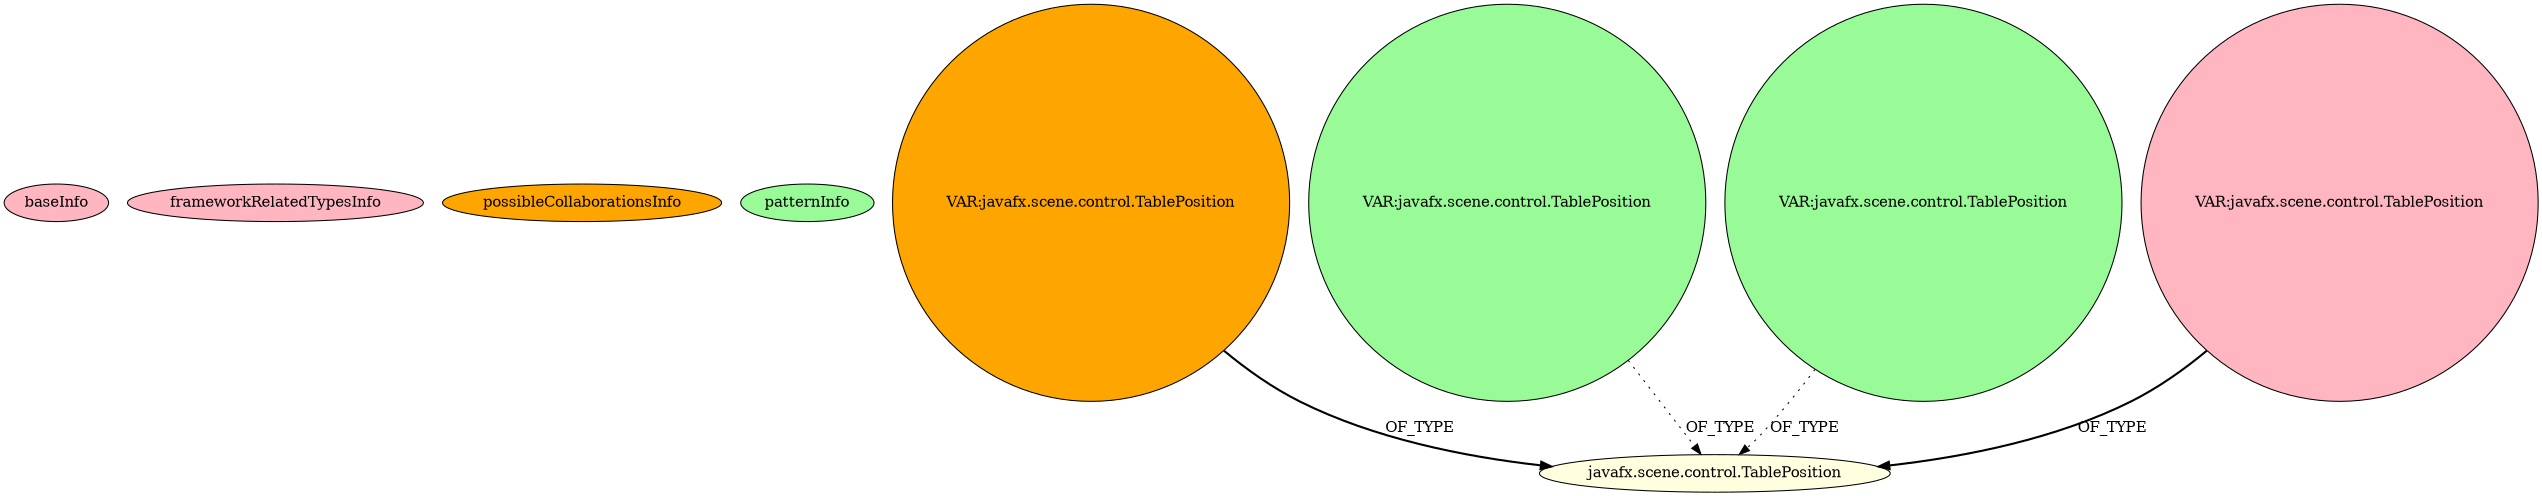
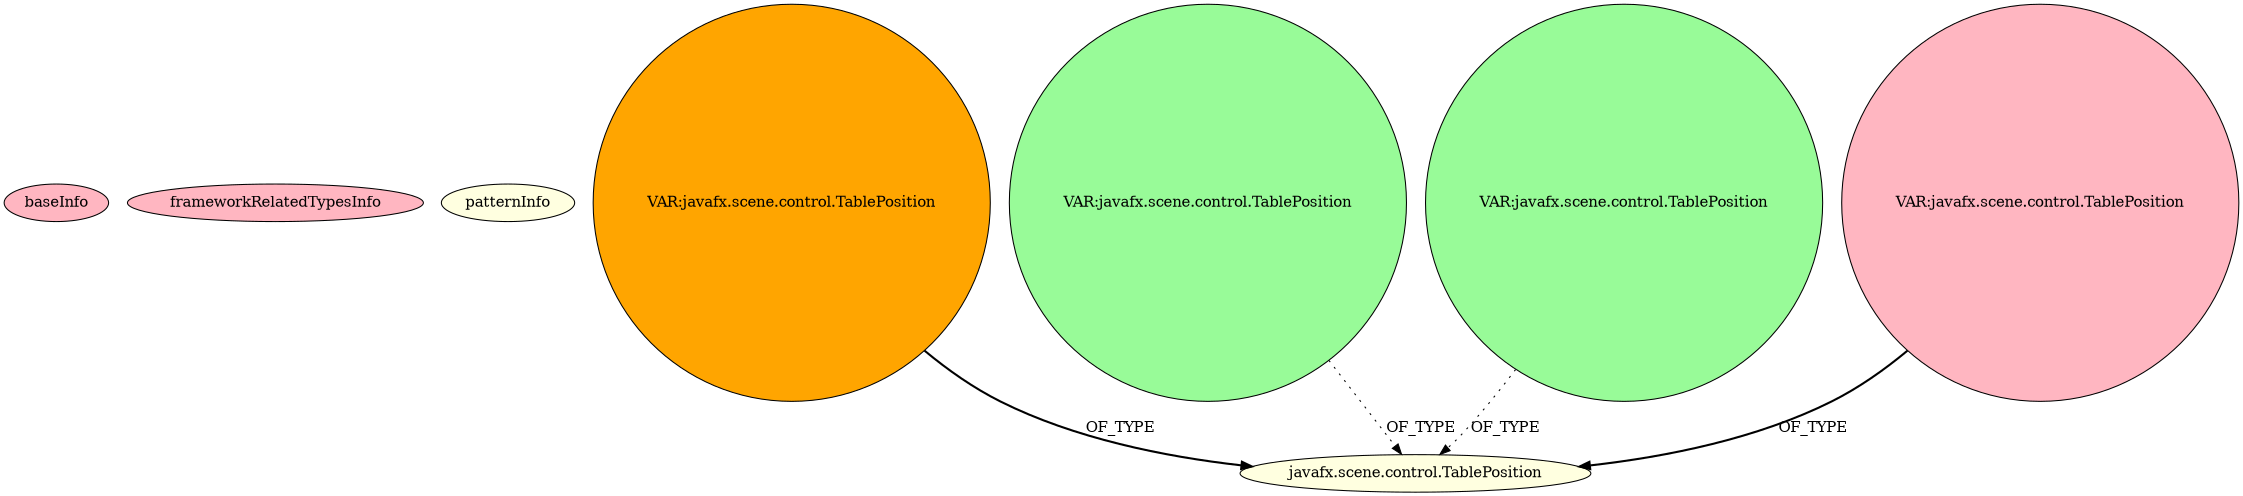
node "possibleCollaborationsInfo": removed
node "patternInfo": fillcolor palegreen -> lightyellow
